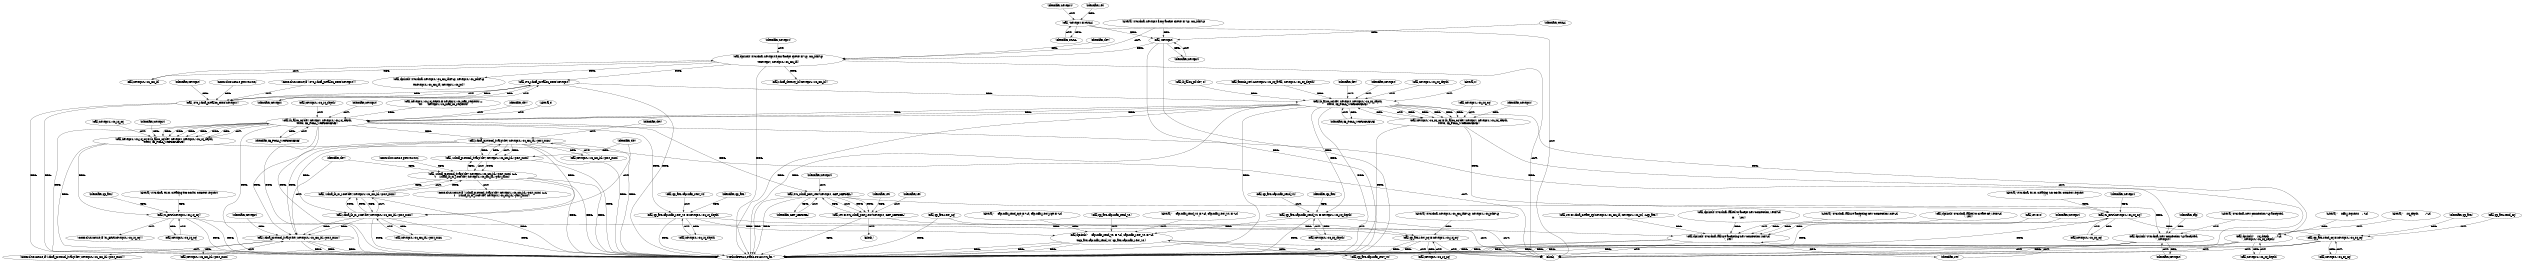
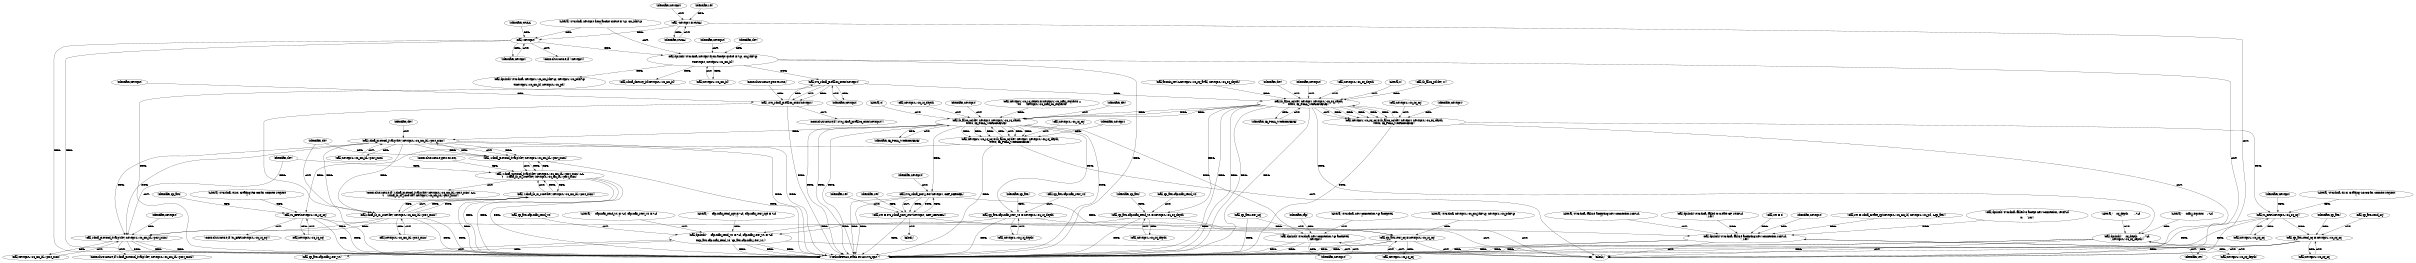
node "(ControlStructure,if (!newxprt))": added
edge "(ControlStructure,if (!svc_rdma_prealloc_ctxts(newxprt)))" -> "(Call,!svc_rdma_prealloc_ctxts(newxprt))": reversed
node "(Identifier,GFP_KERNEL)": removed
node "(MethodReturn,static struct svc_for *)": label "(MethodReturn,static struct svc_for *)" -> "(MethodReturn,static struct svc_xprt *)"
